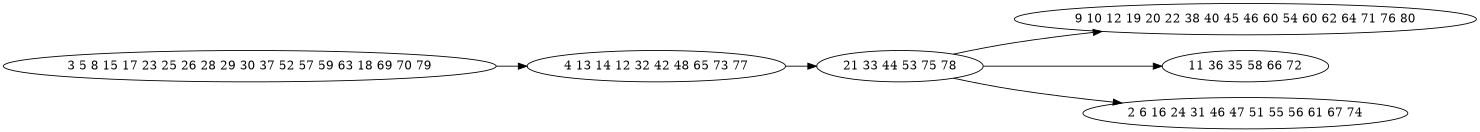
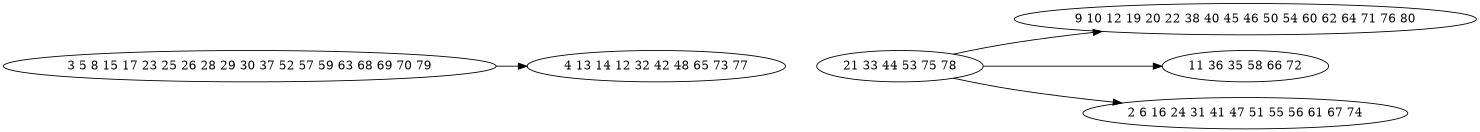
node "9 10 12 19 20 22 38 40 45 46 60 54 60 62 64 71 76 80": label "9 10 12 19 20 22 38 40 45 46 60 54 60 62 64 71 76 80" -> "9 10 12 19 20 22 38 40 45 46 50 54 60 62 64 71 76 80"
node "3 5 8 15 17 23 25 26 28 29 30 37 52 57 59 63 18 69 70 79": label "3 5 8 15 17 23 25 26 28 29 30 37 52 57 59 63 18 69 70 79" -> "3 5 8 15 17 23 25 26 28 29 30 37 52 57 59 63 68 69 70 79"
edge "4 13 14 12 32 42 48 65 73 77" -> "21 33 44 53 75 78": removed
node "2 6 16 24 31 46 47 51 55 56 61 67 74": label "2 6 16 24 31 46 47 51 55 56 61 67 74" -> "2 6 16 24 31 41 47 51 55 56 61 67 74"
